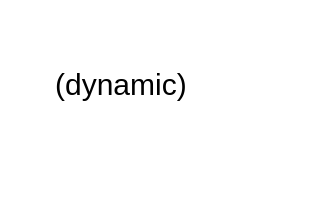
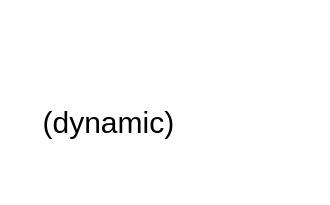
node "(dynamic)": moved (164, 101) -> (151, 139)
